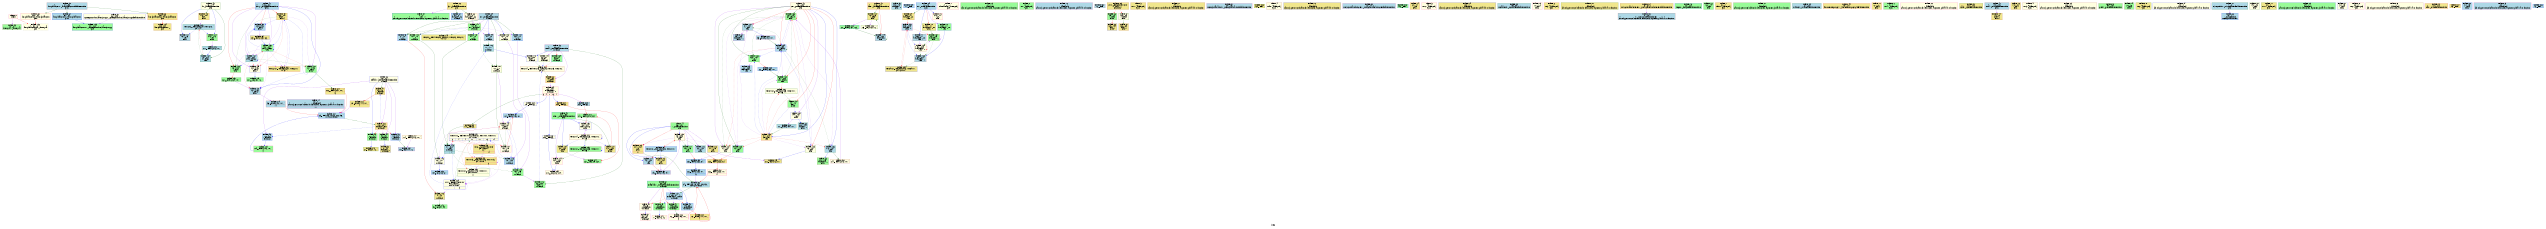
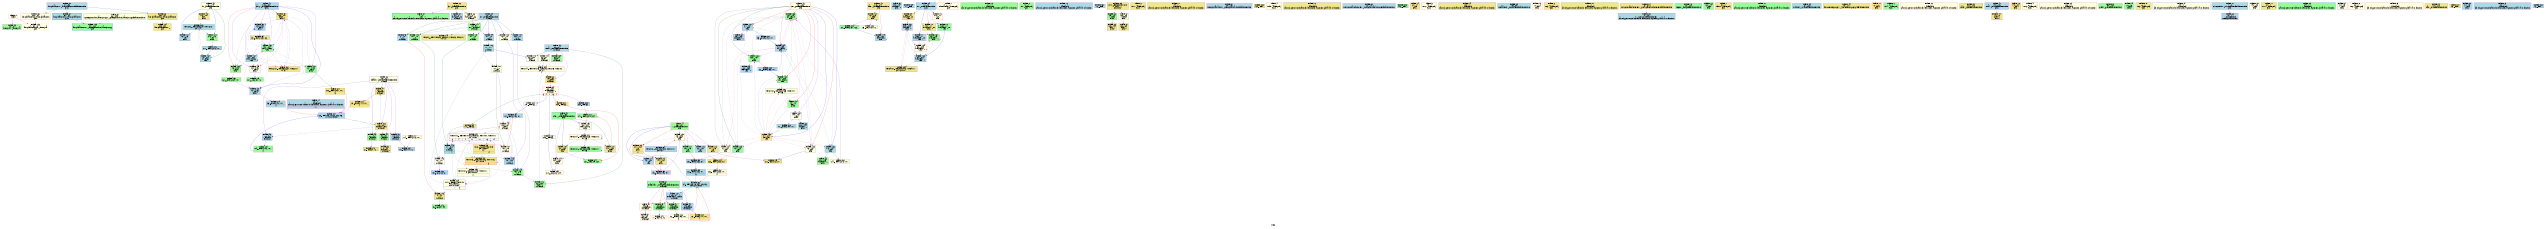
edge "NodeID: 144" -> "NodeID: 107": now "NodeID: 144" -> "NodeID: 251"
